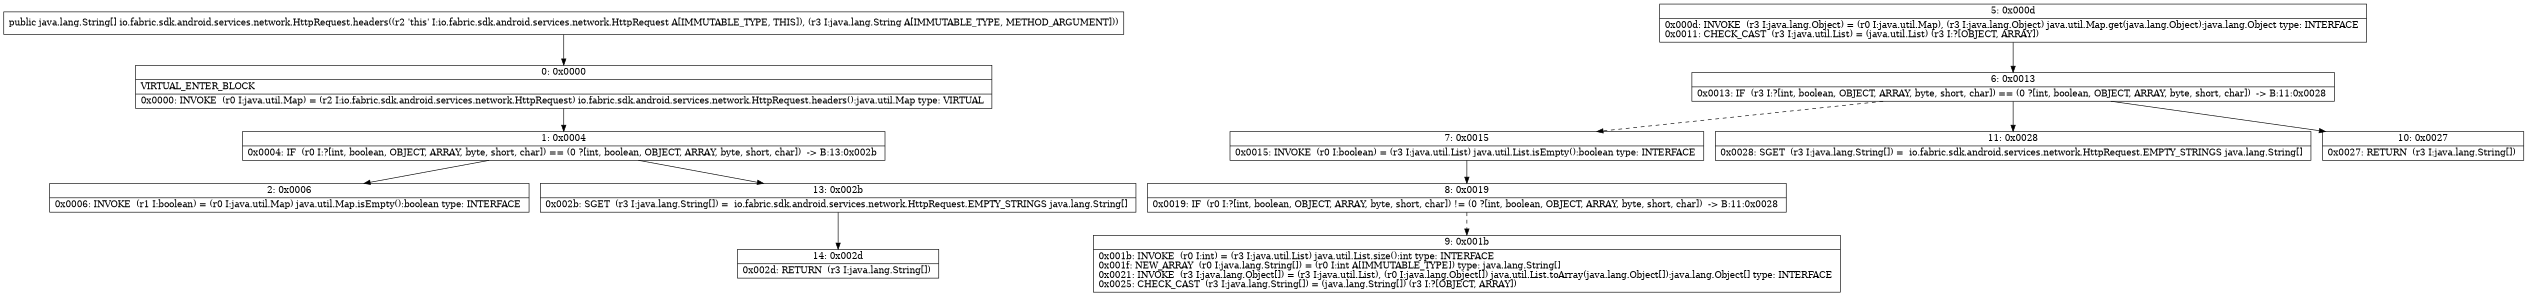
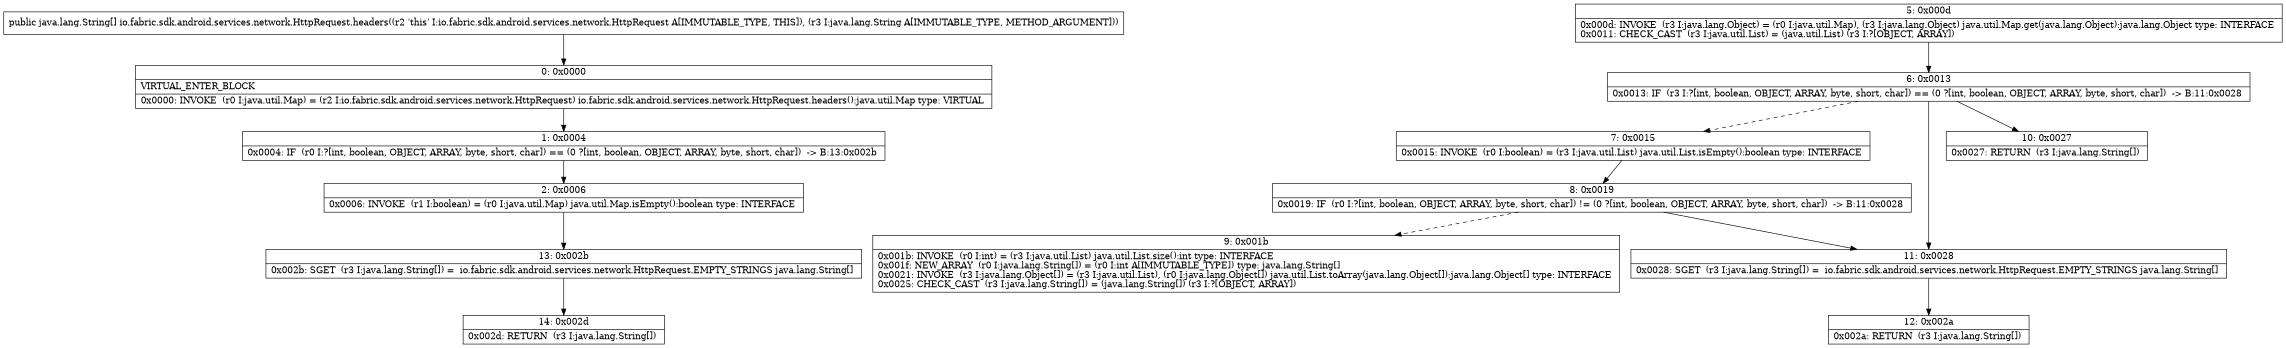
edge "1: 0x0004" -> "13: 0x002b": now "2: 0x0006" -> "13: 0x002b"
edge "8: 0x0019" -> "11: 0x0028": added
node "12: 0x002a": added
